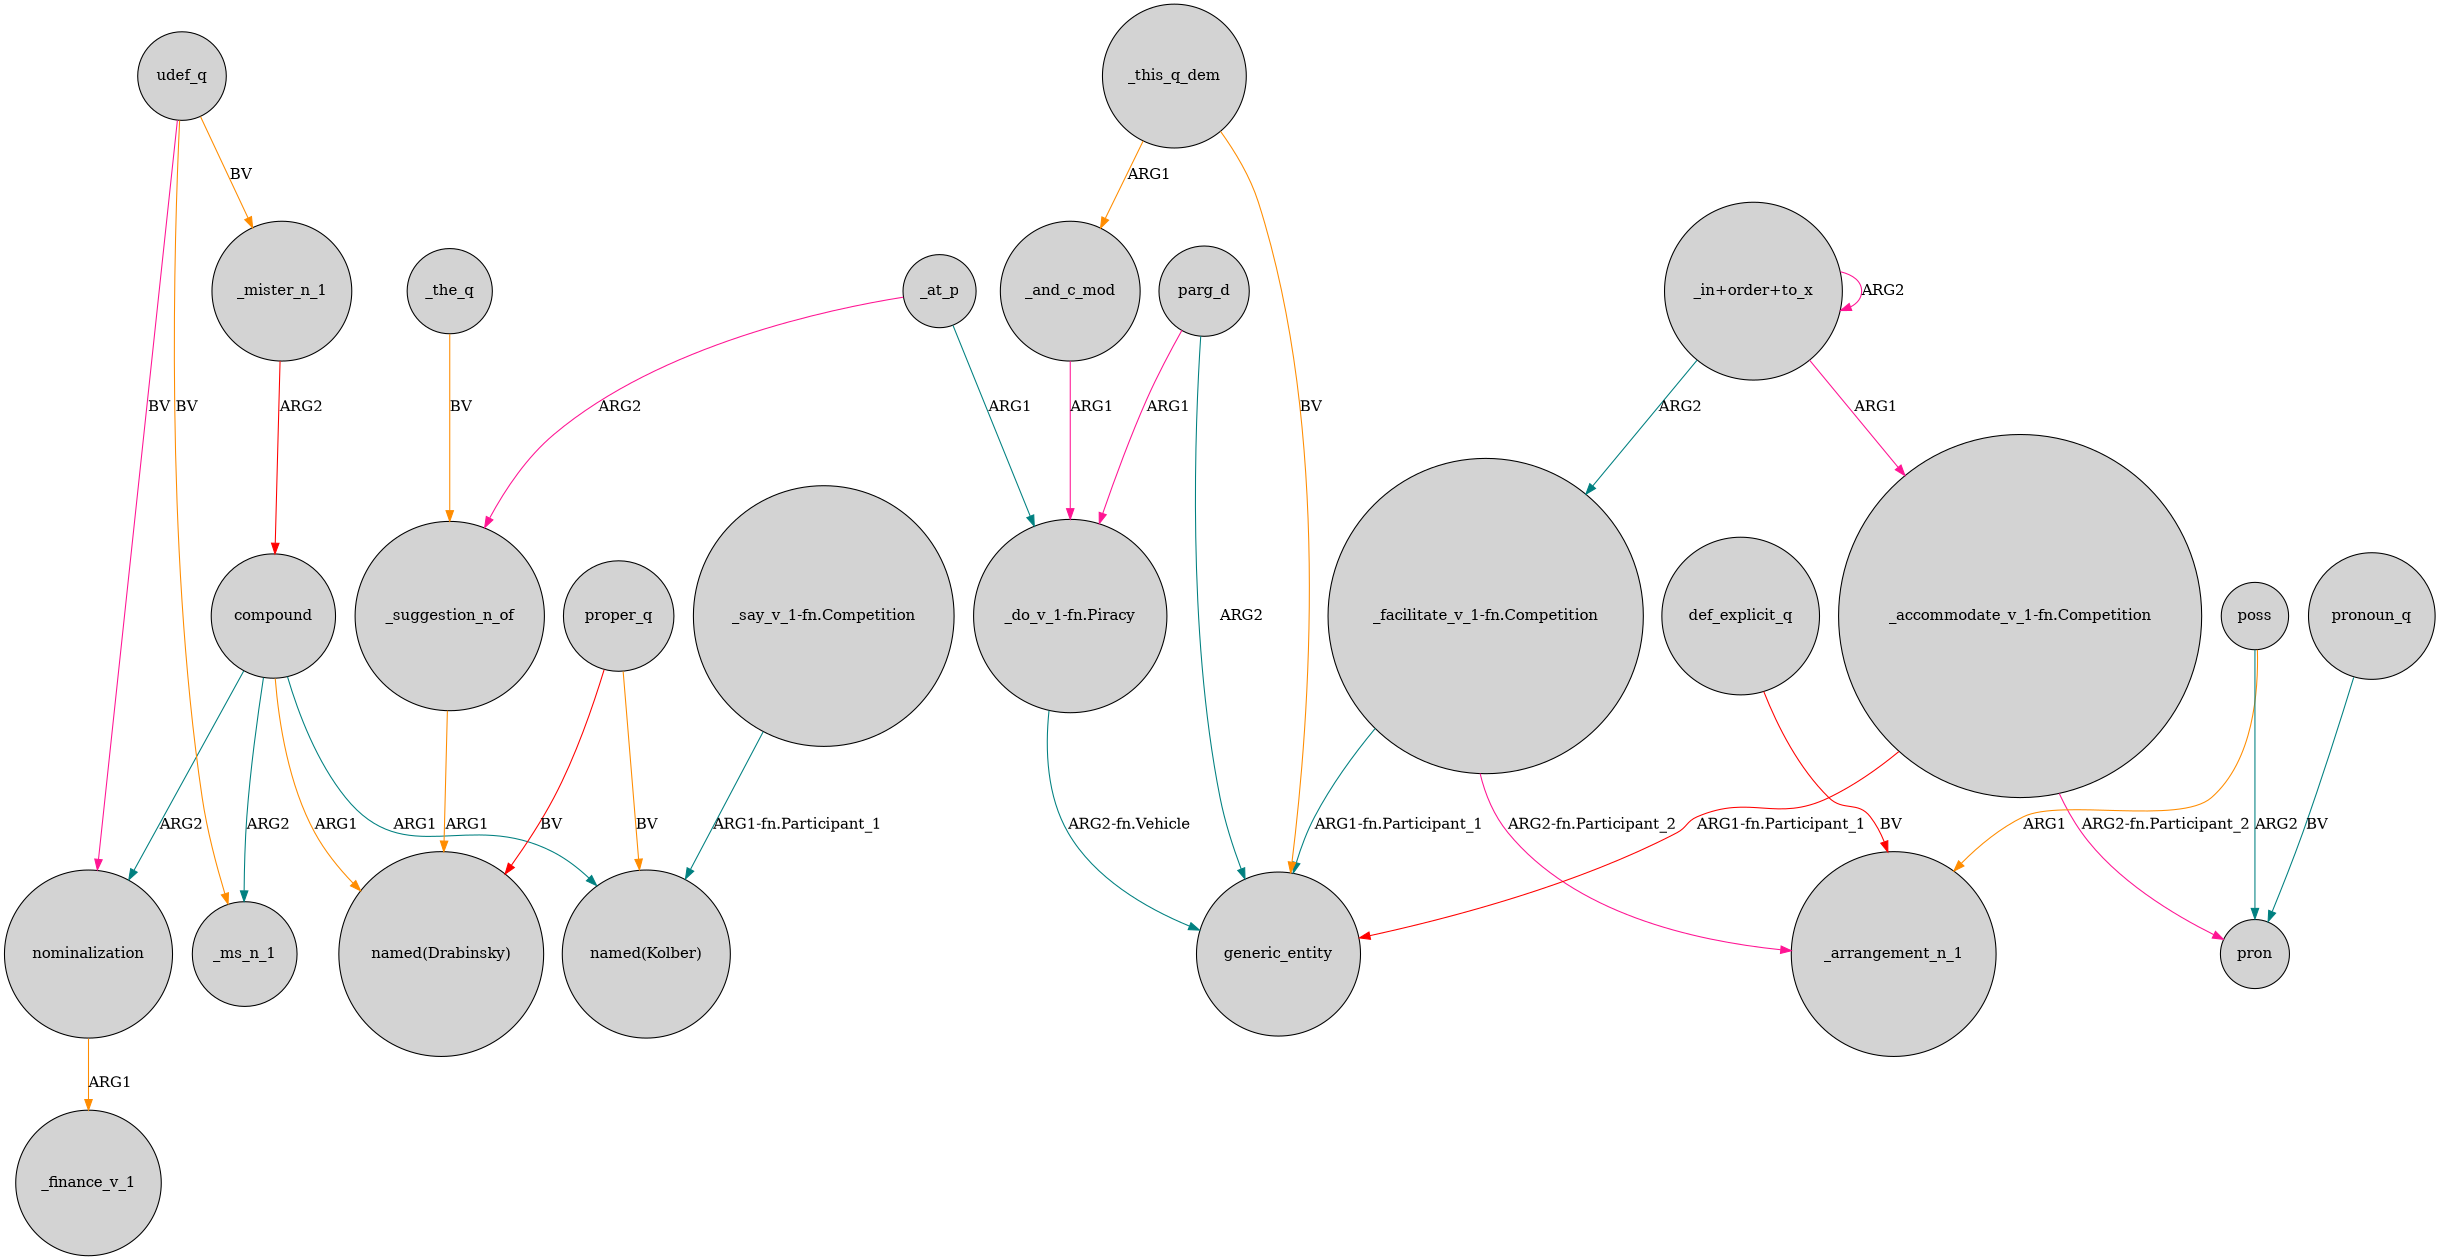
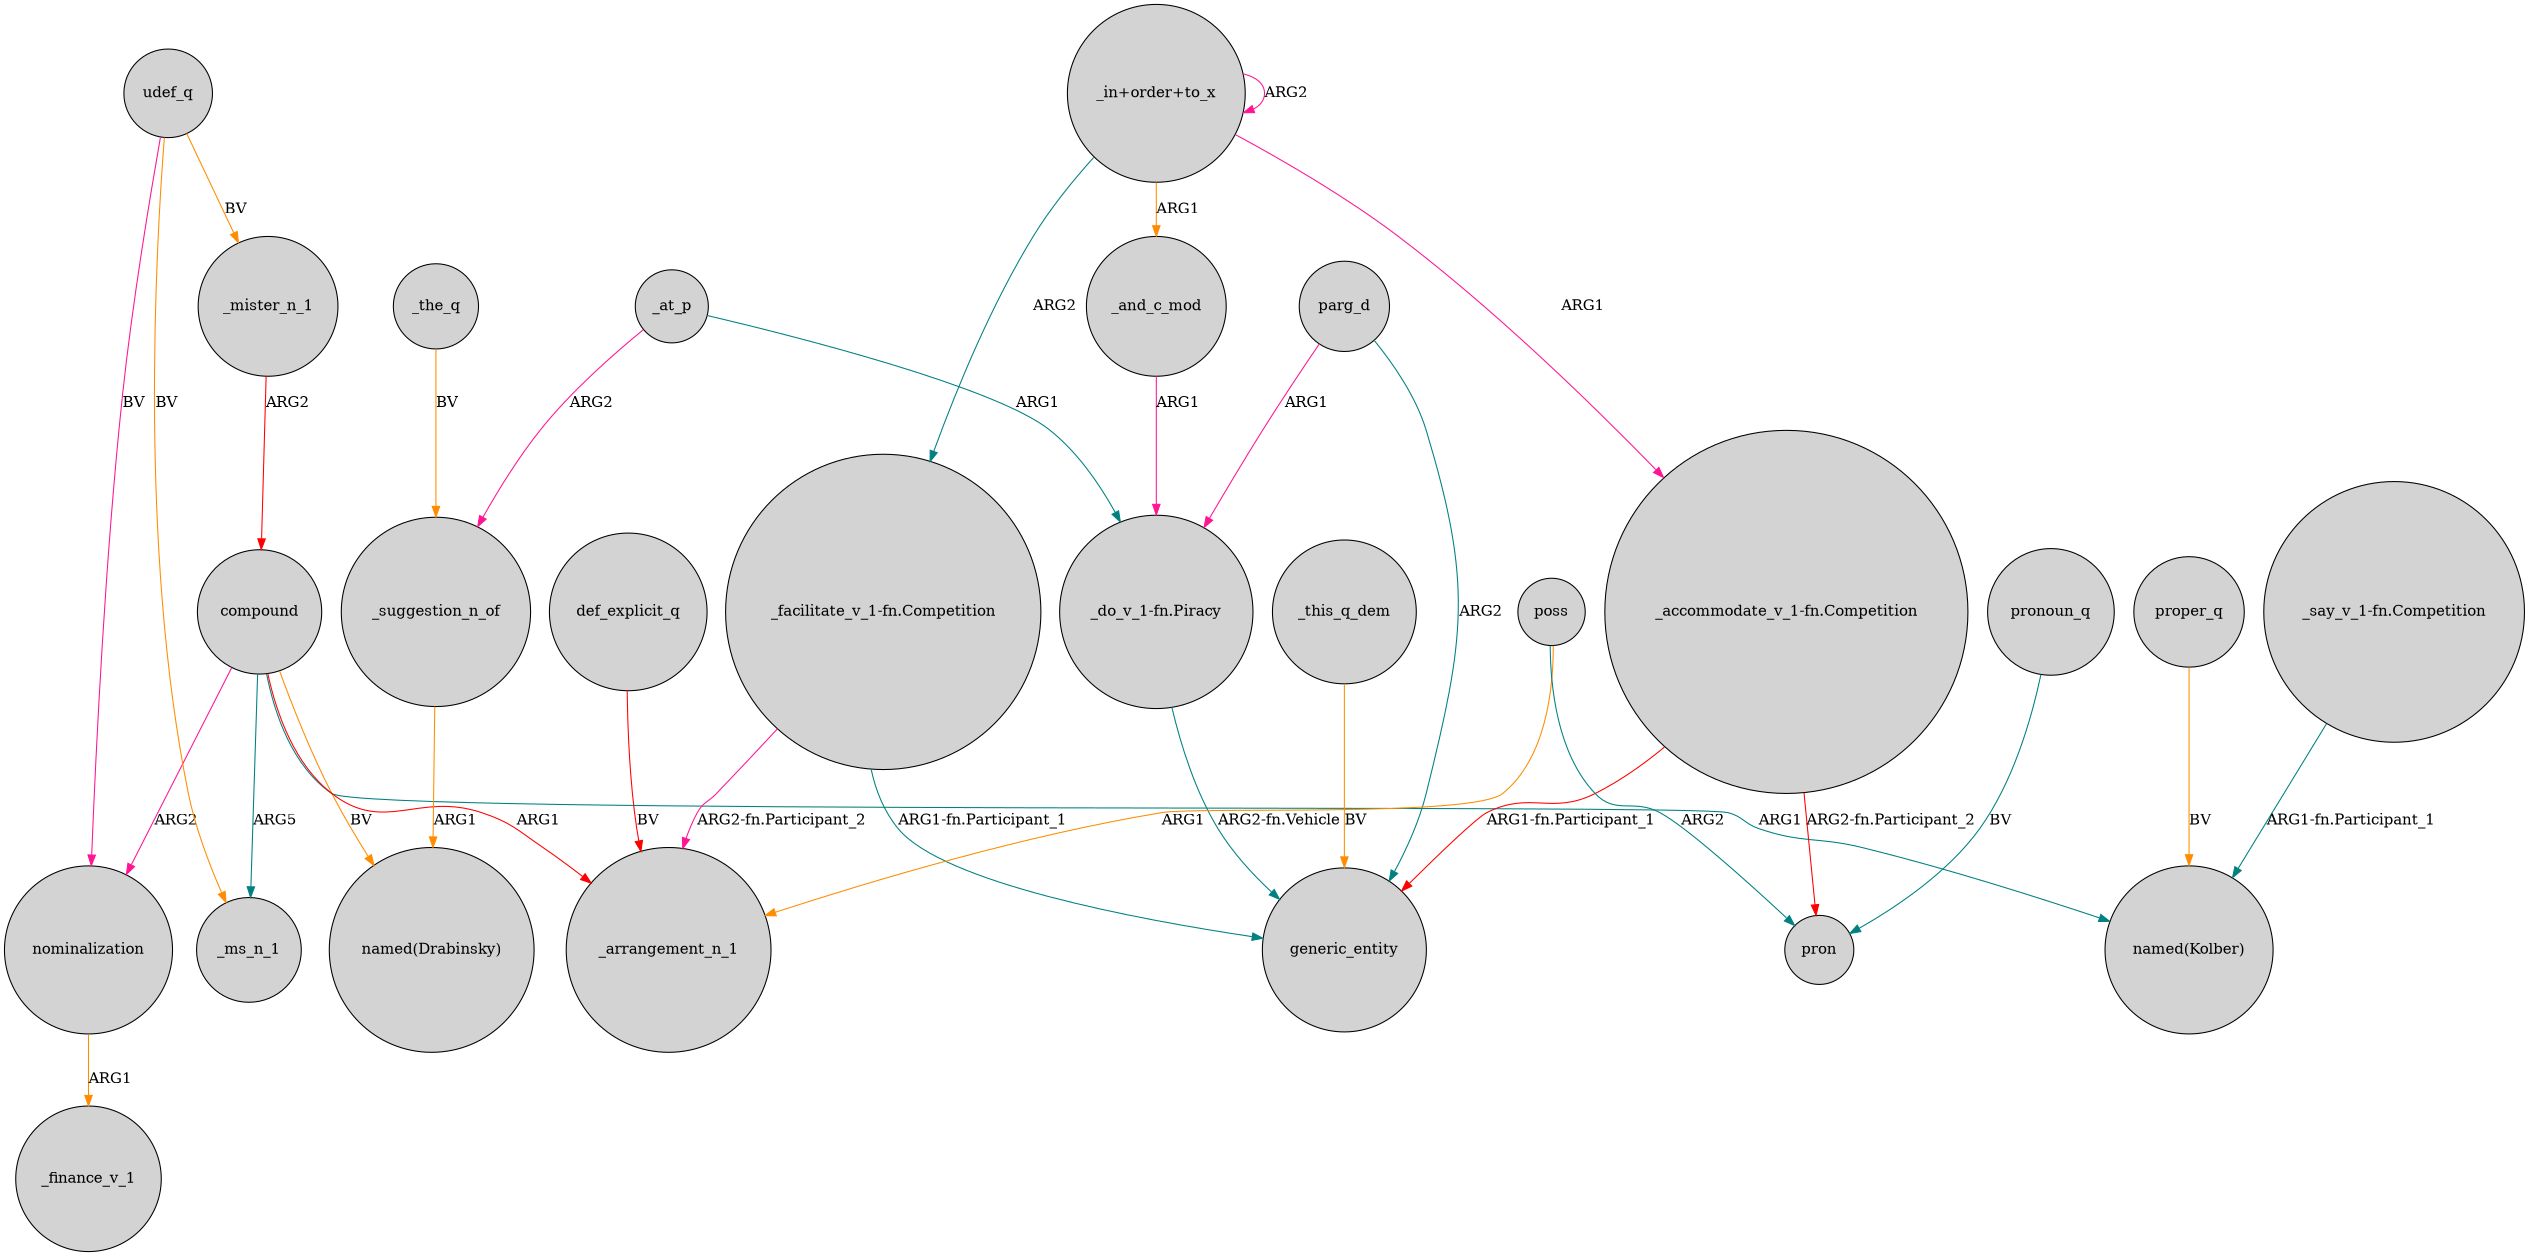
edge "_this_q_dem" -> "_and_c_mod": now "_in+order+to_x" -> "_and_c_mod"
edge "compound" -> "nominalization": color teal -> deeppink
edge "proper_q" -> "named(Drabinsky)": removed, label "BV"
edge "compound" -> "_arrangement_n_1": added, label "ARG1"
edge "compound" -> "_ms_n_1": label "ARG2" -> "ARG5"
edge "compound" -> "named(Drabinsky)": label "ARG1" -> "BV"
edge "_accommodate_v_1-fn.Competition" -> "pron": color deeppink -> red
